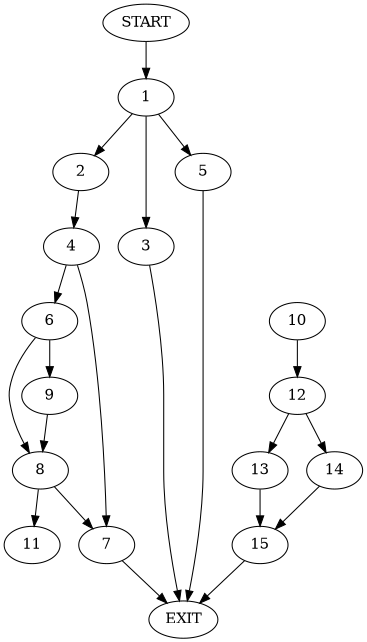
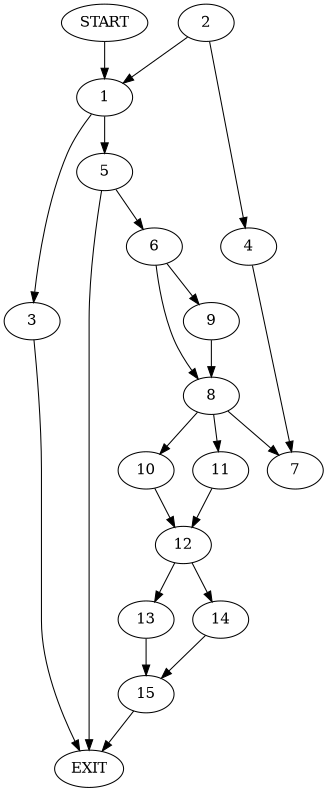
edge "1" -> "2": reversed
edge "4" -> "6": now "5" -> "6"
edge "8" -> "10": added
edge "11" -> "12": added
edge "7" -> "EXIT": removed
